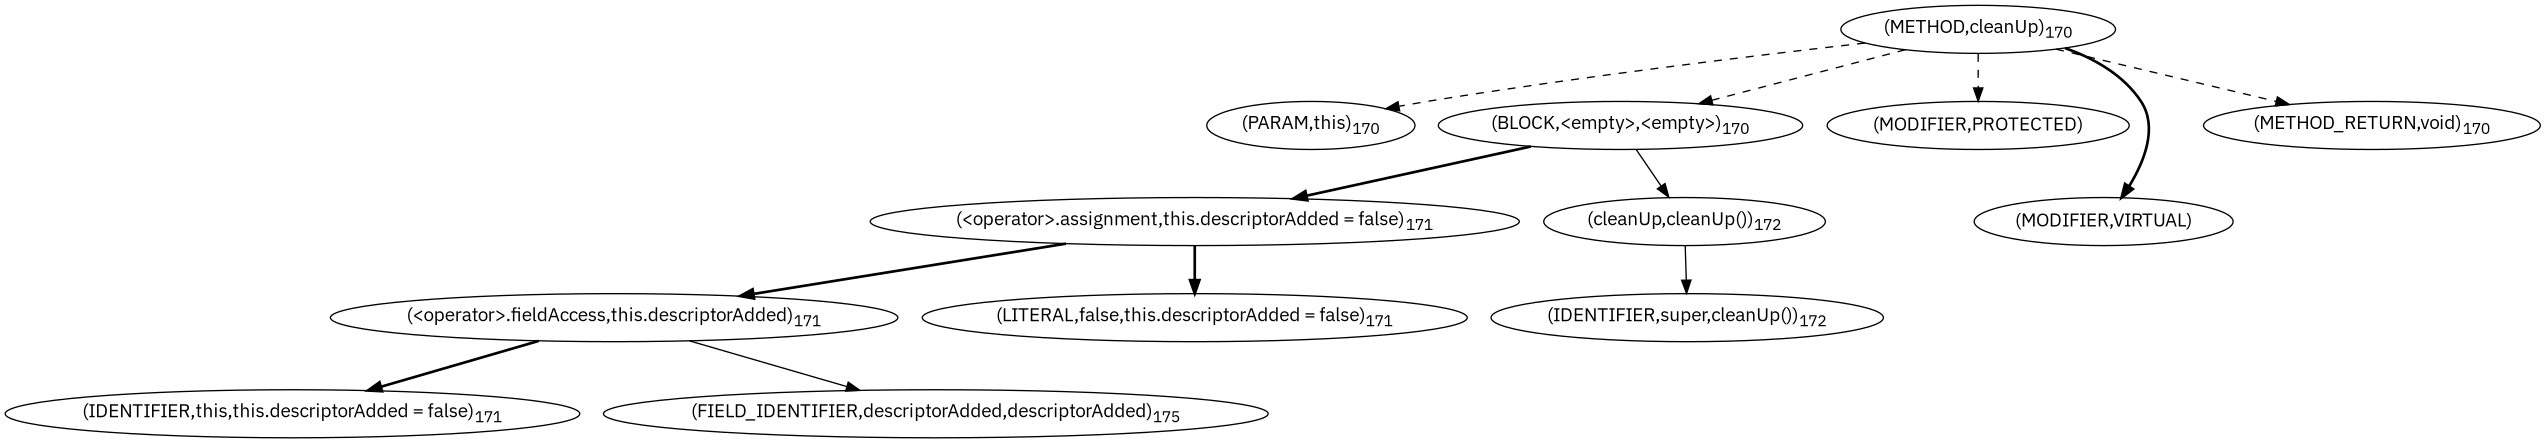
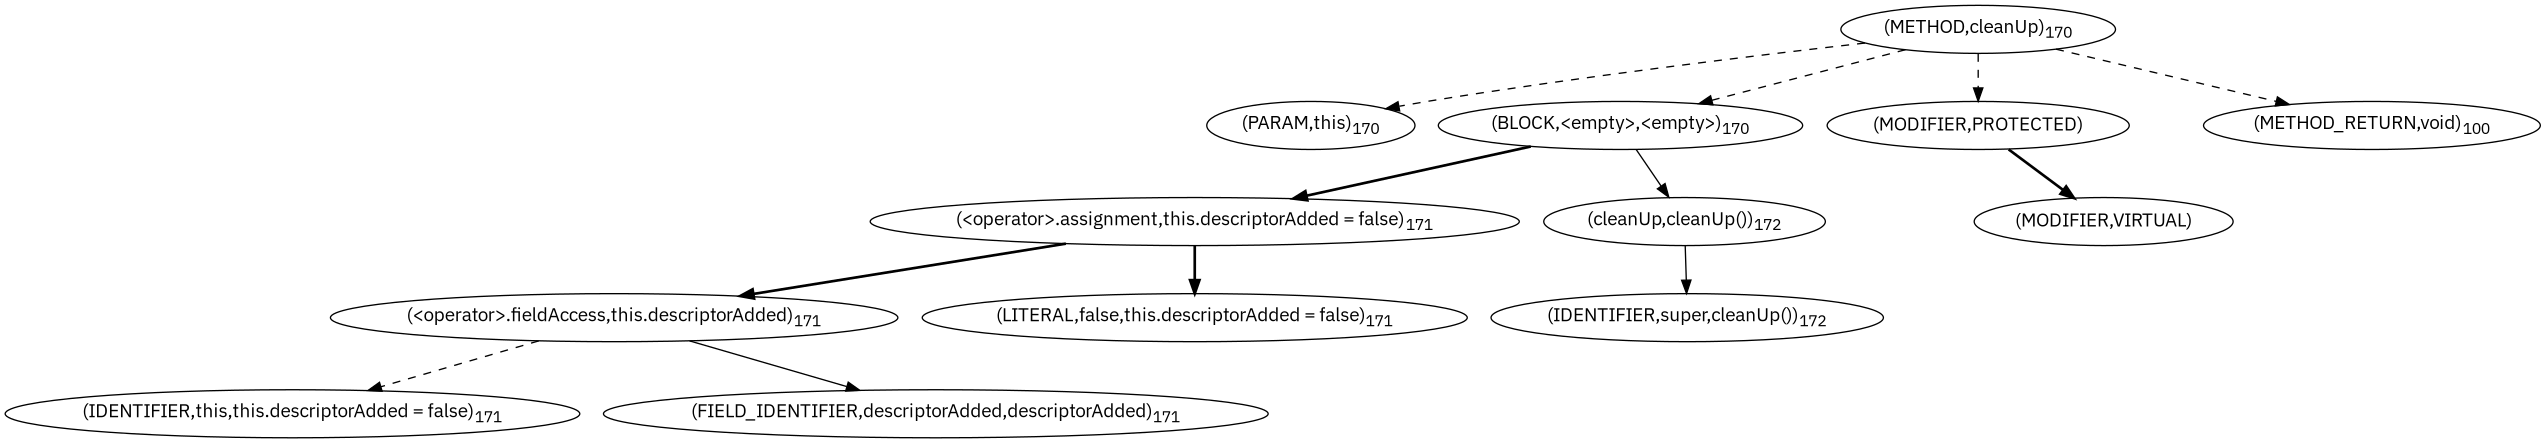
edge "(METHOD,cleanUp)" -> "(MODIFIER,VIRTUAL)": now "(MODIFIER,PROTECTED)" -> "(MODIFIER,VIRTUAL)"
node "(METHOD_RETURN,void)": text "170" -> "100"
edge "(<operator>.fieldAccess,this.descriptorAdded)" -> "(IDENTIFIER,this,this.descriptorAdded = false)": style bold -> dashed
node "(FIELD_IDENTIFIER,descriptorAdded,descriptorAdded)": text "175" -> "171"
